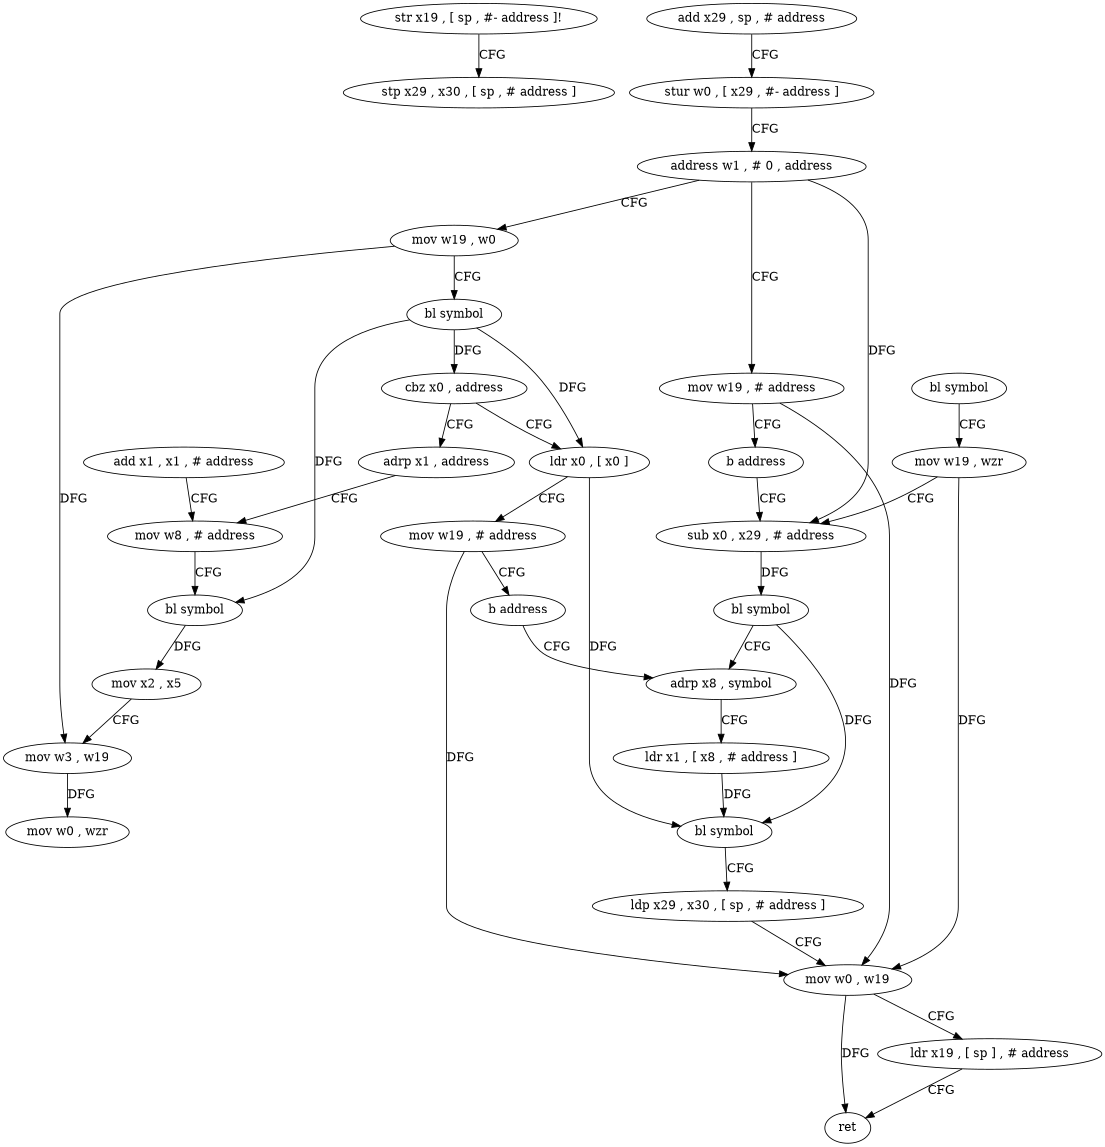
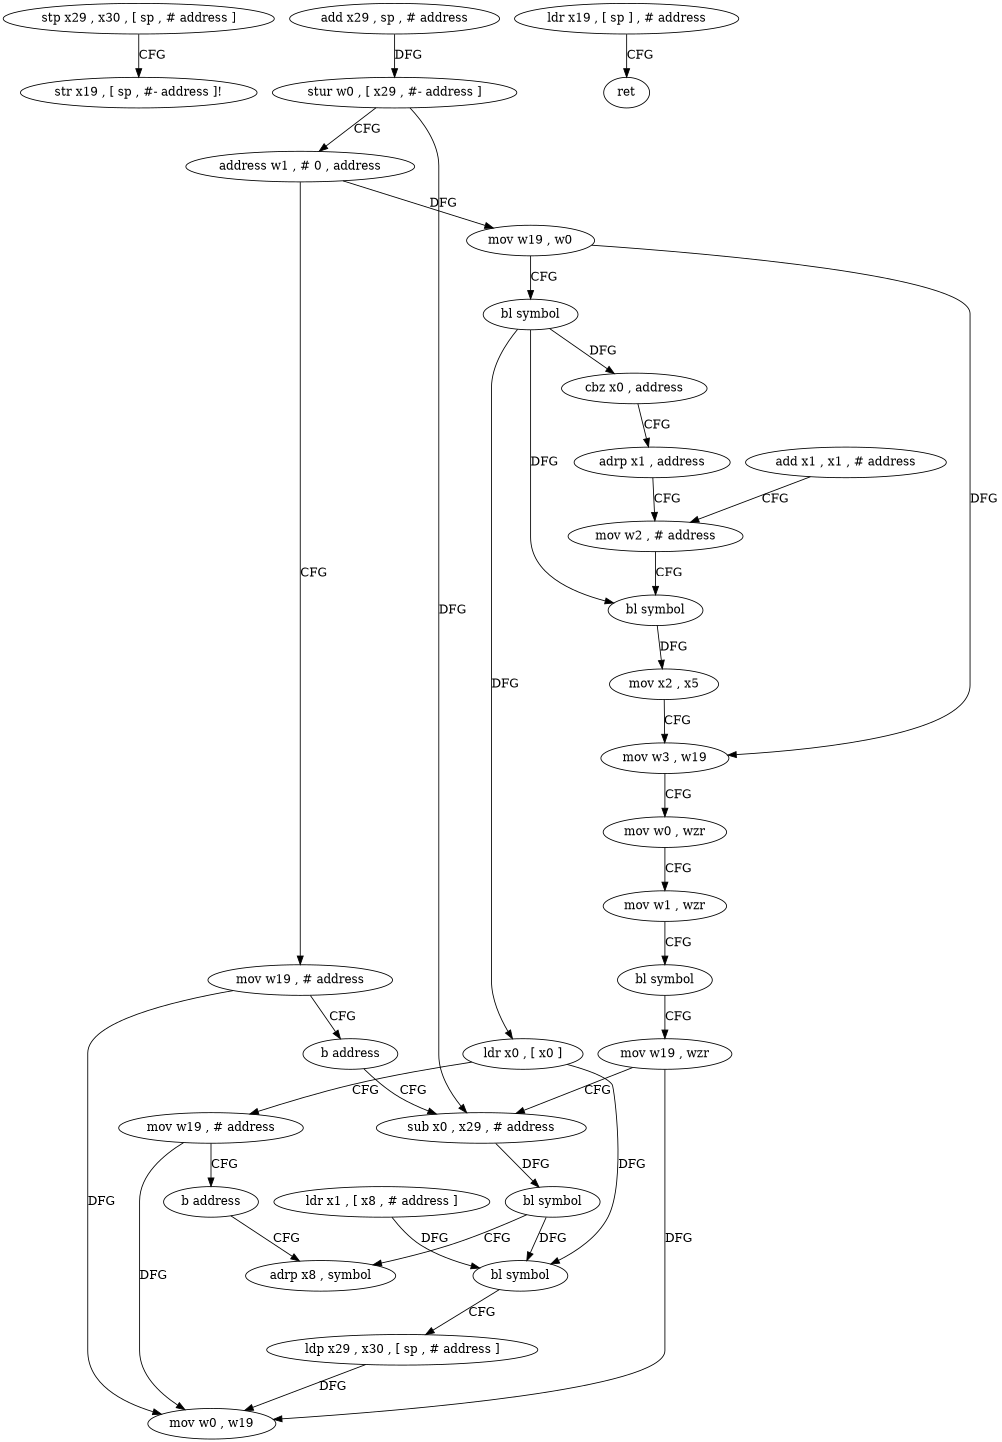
edge "str x19 , [ sp , #- address ]!" -> "stp x29 , x30 , [ sp , # address ]": reversed
edge "add x29 , sp , # address" -> "stur w0 , [ x29 , #- address ]": label "CFG" -> "DFG"
edge "address w1 , # 0 , address" -> "mov w19 , w0": label "CFG" -> "DFG"
edge "address w1 , # 0 , address" -> "sub x0 , x29 , # address": now "stur w0 , [ x29 , #- address ]" -> "sub x0 , x29 , # address"
edge "cbz x0 , address" -> "ldr x0 , [ x0 ]": removed, label "CFG"
node "mov w8 , # address": label "mov w8 , # address" -> "mov w2 , # address"
edge "adrp x8 , symbol" -> "ldr x1 , [ x8 , # address ]": removed, label "CFG"
edge "mov w3 , w19" -> "mov w0 , wzr": label "DFG" -> "CFG"
node "mov w1 , wzr": added
edge "ldp x29 , x30 , [ sp , # address ]" -> "mov w0 , w19": label "CFG" -> "DFG"
edge "mov w0 , w19" -> "ldr x19 , [ sp ] , # address": removed, label "CFG"
edge "mov w0 , w19" -> "ret": removed, label "DFG"
